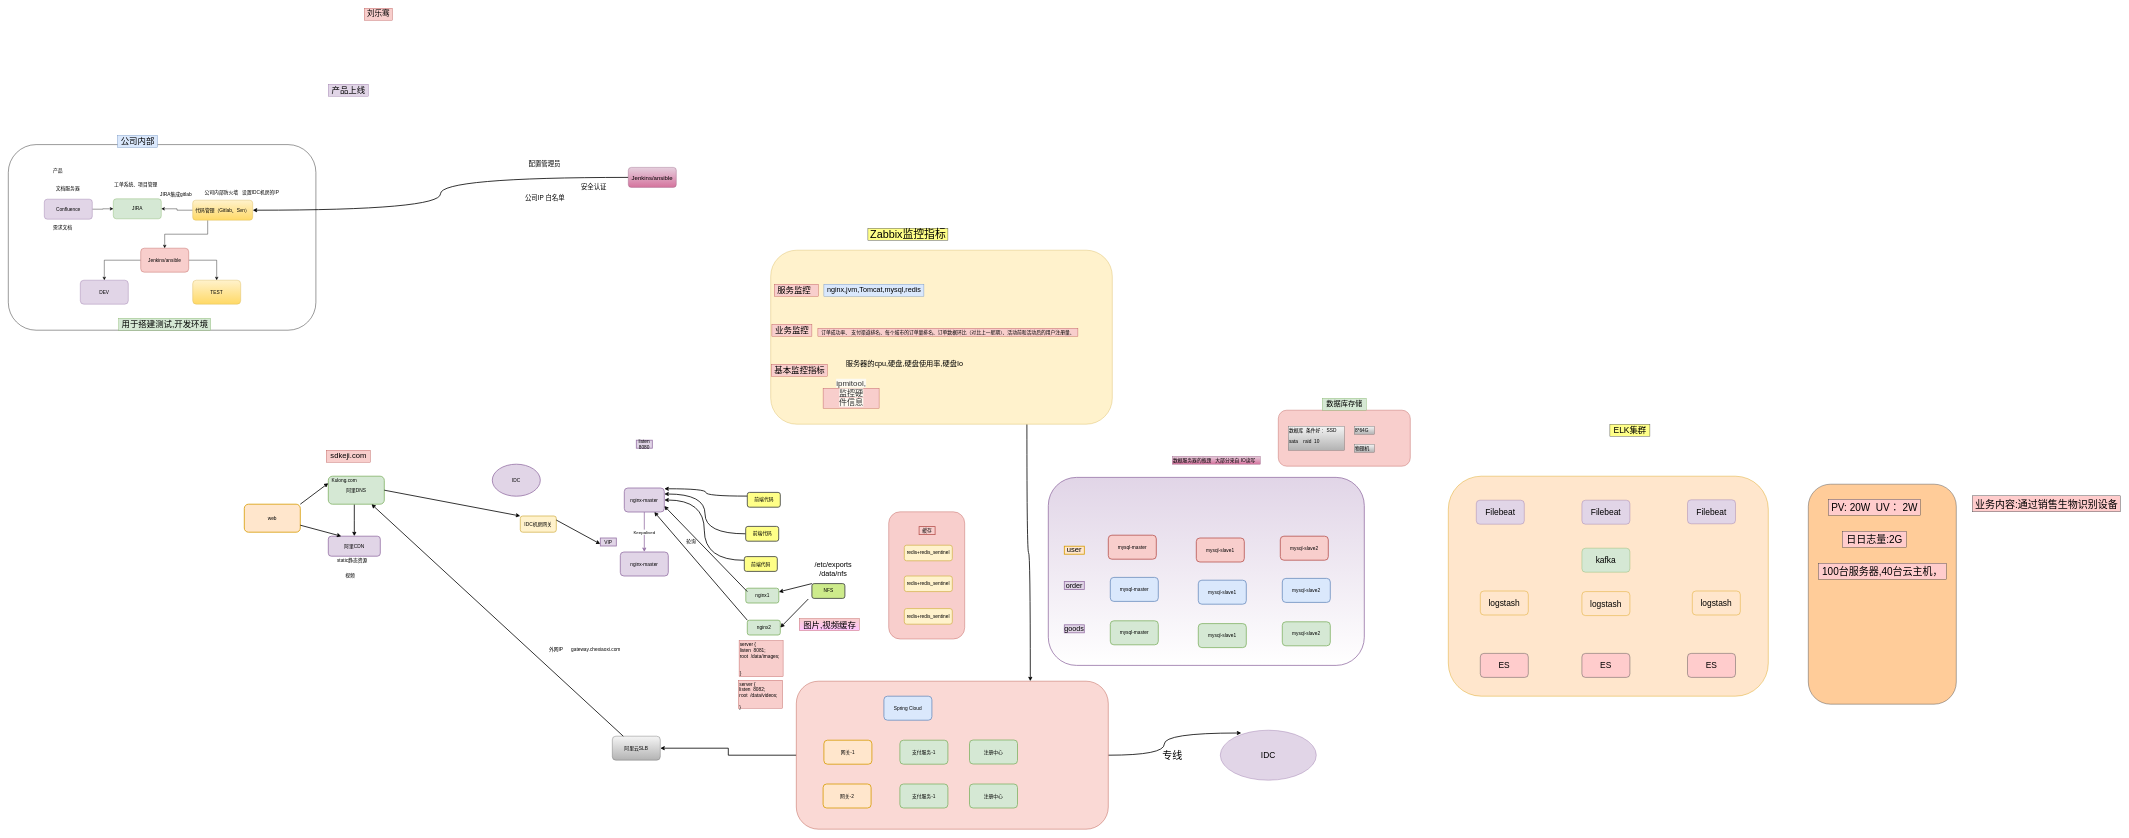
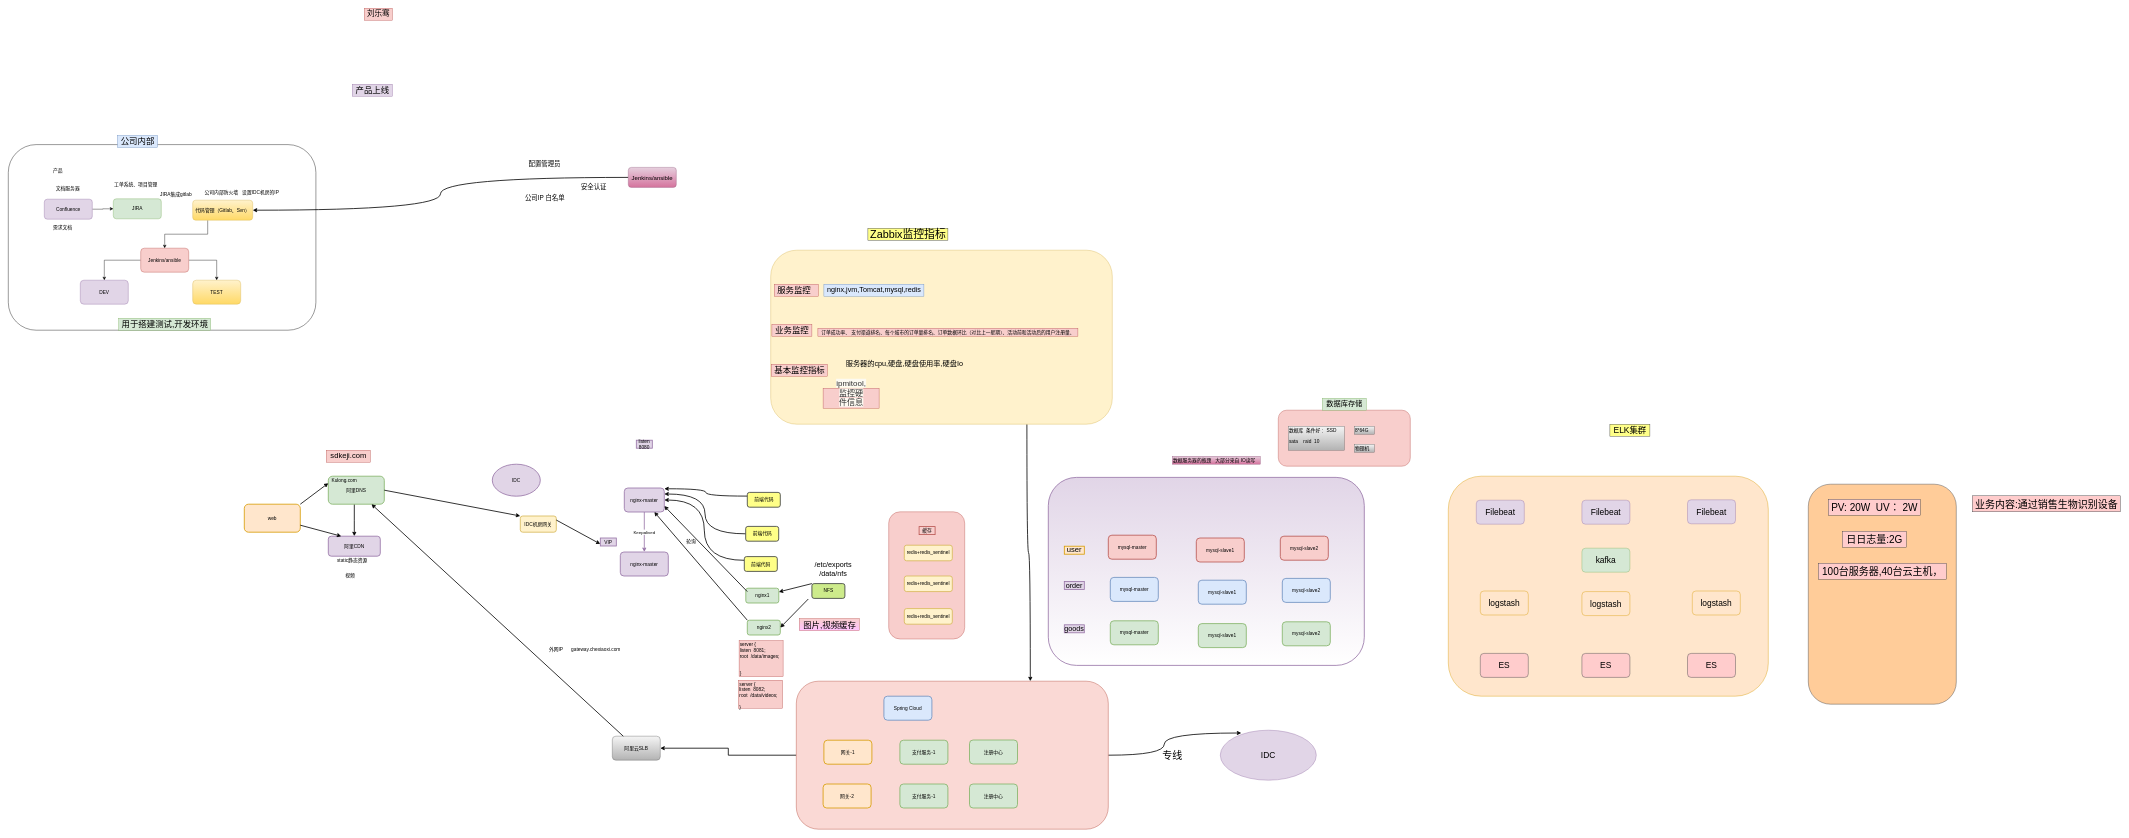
node "产品上线": moved (348, 90) -> (372, 90)
edge "代码管理（Gitlab、Svn）" -> "JIRA": removed
